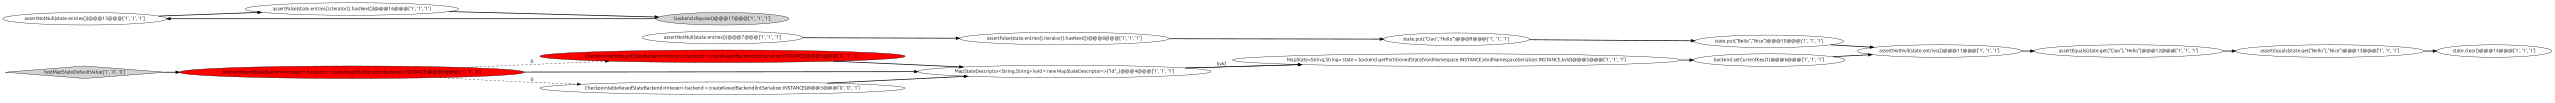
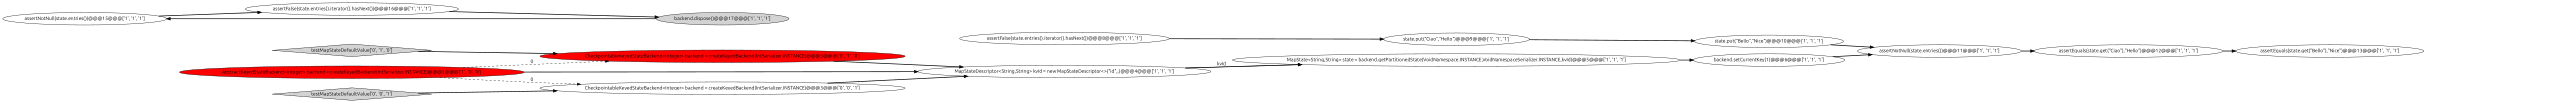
node "assertNotNull(state.entries())@@@7@@@['1', '1', '1']": removed
node "testMapStateDefaultValue['0', '1', '0']": added
node "state.clear()@@@14@@@['1', '1', '1']": removed
node "testMapStateDefaultValue['1', '0', '0']": removed
node "testMapStateDefaultValue['0', '0', '1']": added
